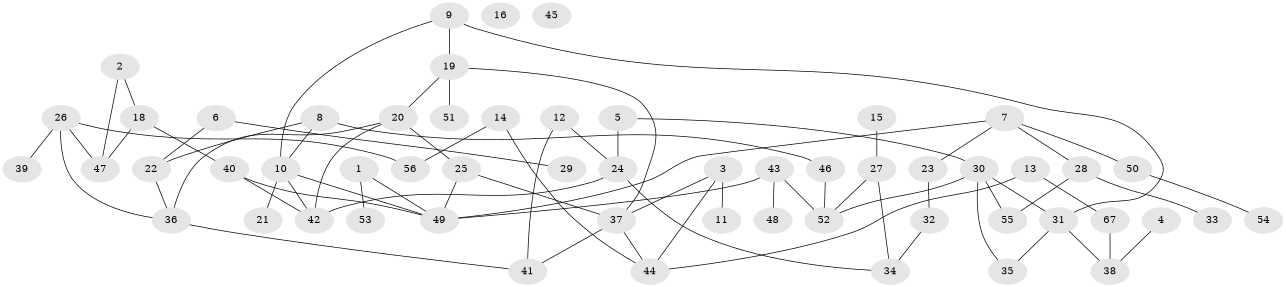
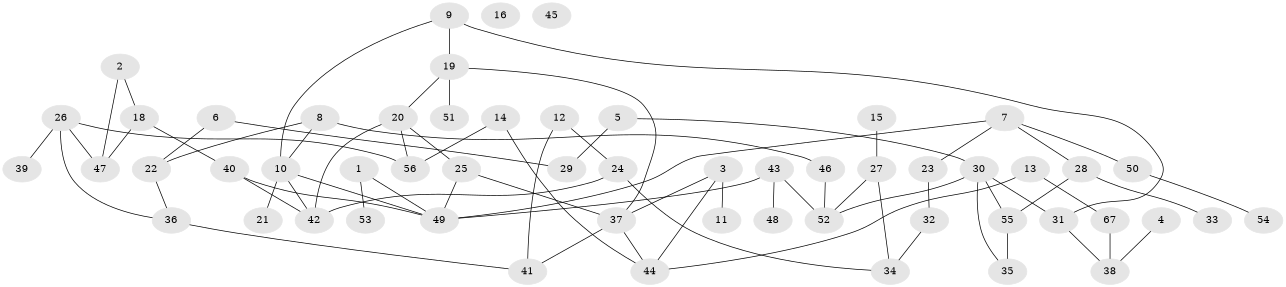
edge "20" -- "36": now "20" -- "56"
edge "5" -- "24": now "5" -- "29"
edge "31" -- "35": now "55" -- "35"
